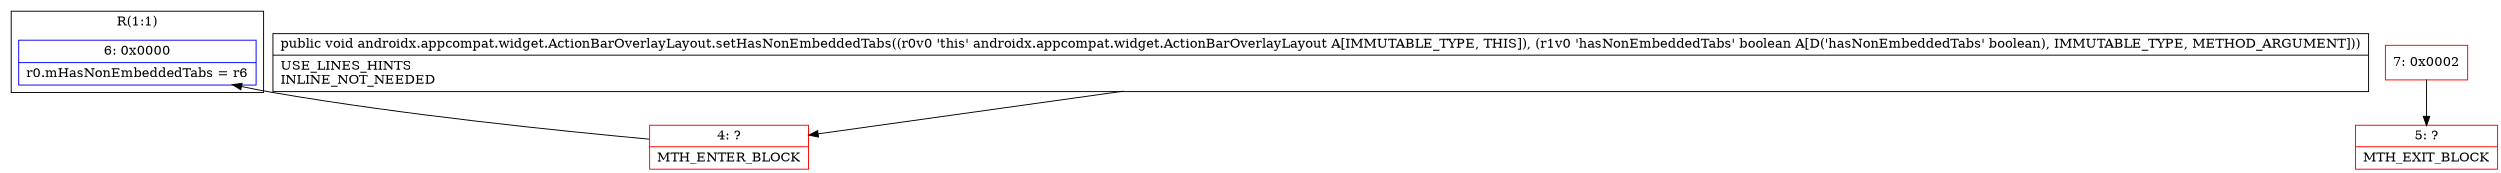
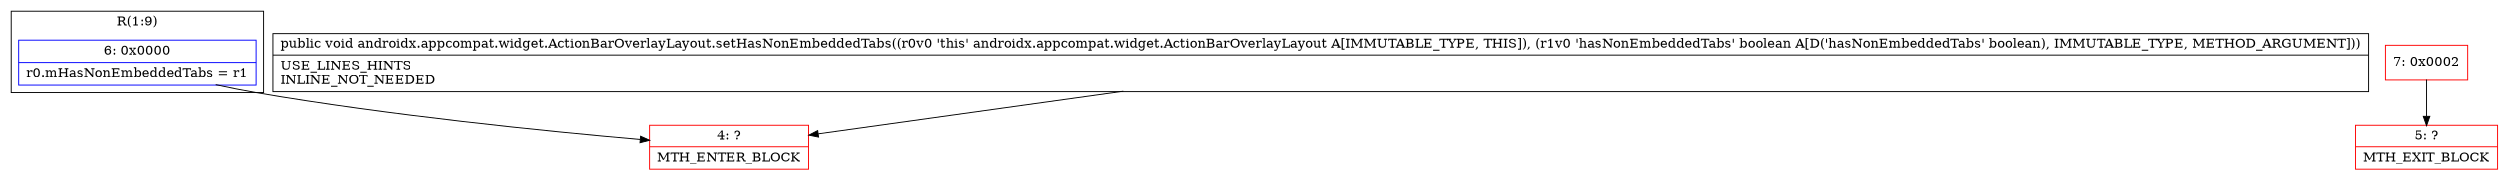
cluster "R(1:1)": label "R(1:1)" -> "R(1:9)"
node "6: 0x0000": text "r0.mHasNonEmbeddedTabs = r6" -> "r0.mHasNonEmbeddedTabs = r1"
edge "4: ?" -> "6: 0x0000": reversed
